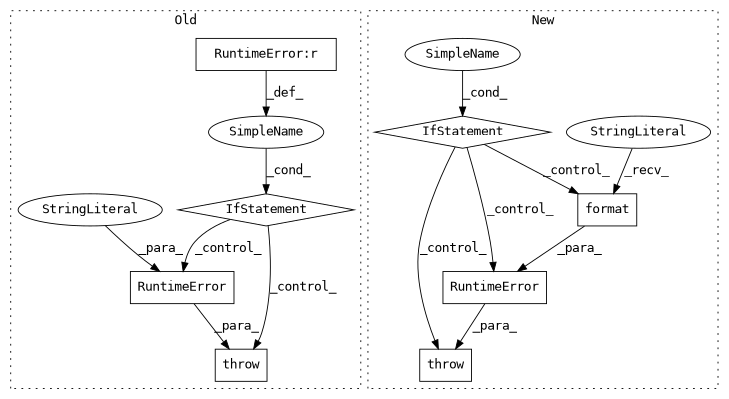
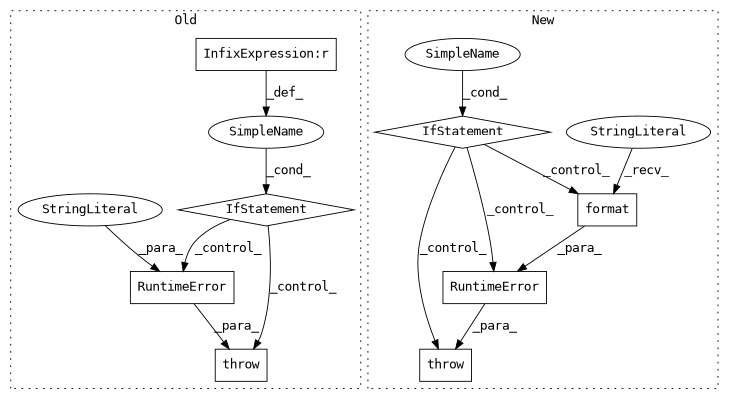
node "RuntimeError:r": label "RuntimeError:r" -> "InfixExpression:r"
